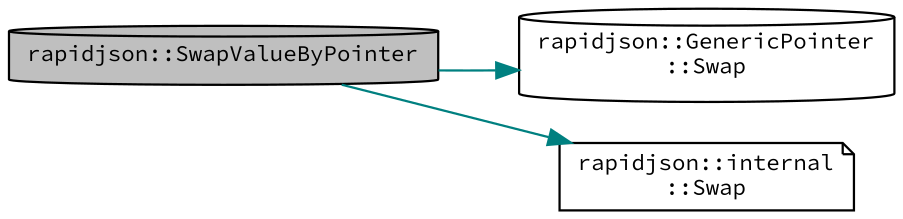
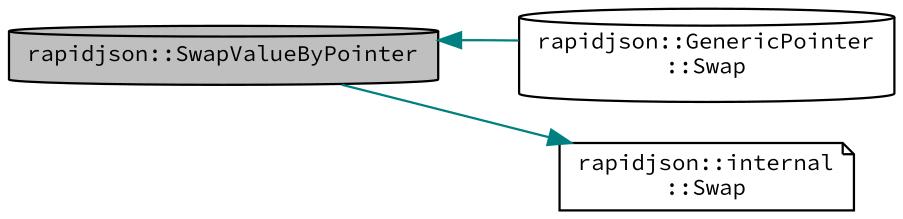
edge "rapidjson::SwapValueByPointer" -> "rapidjson::GenericPointer ::Swap": reversed
